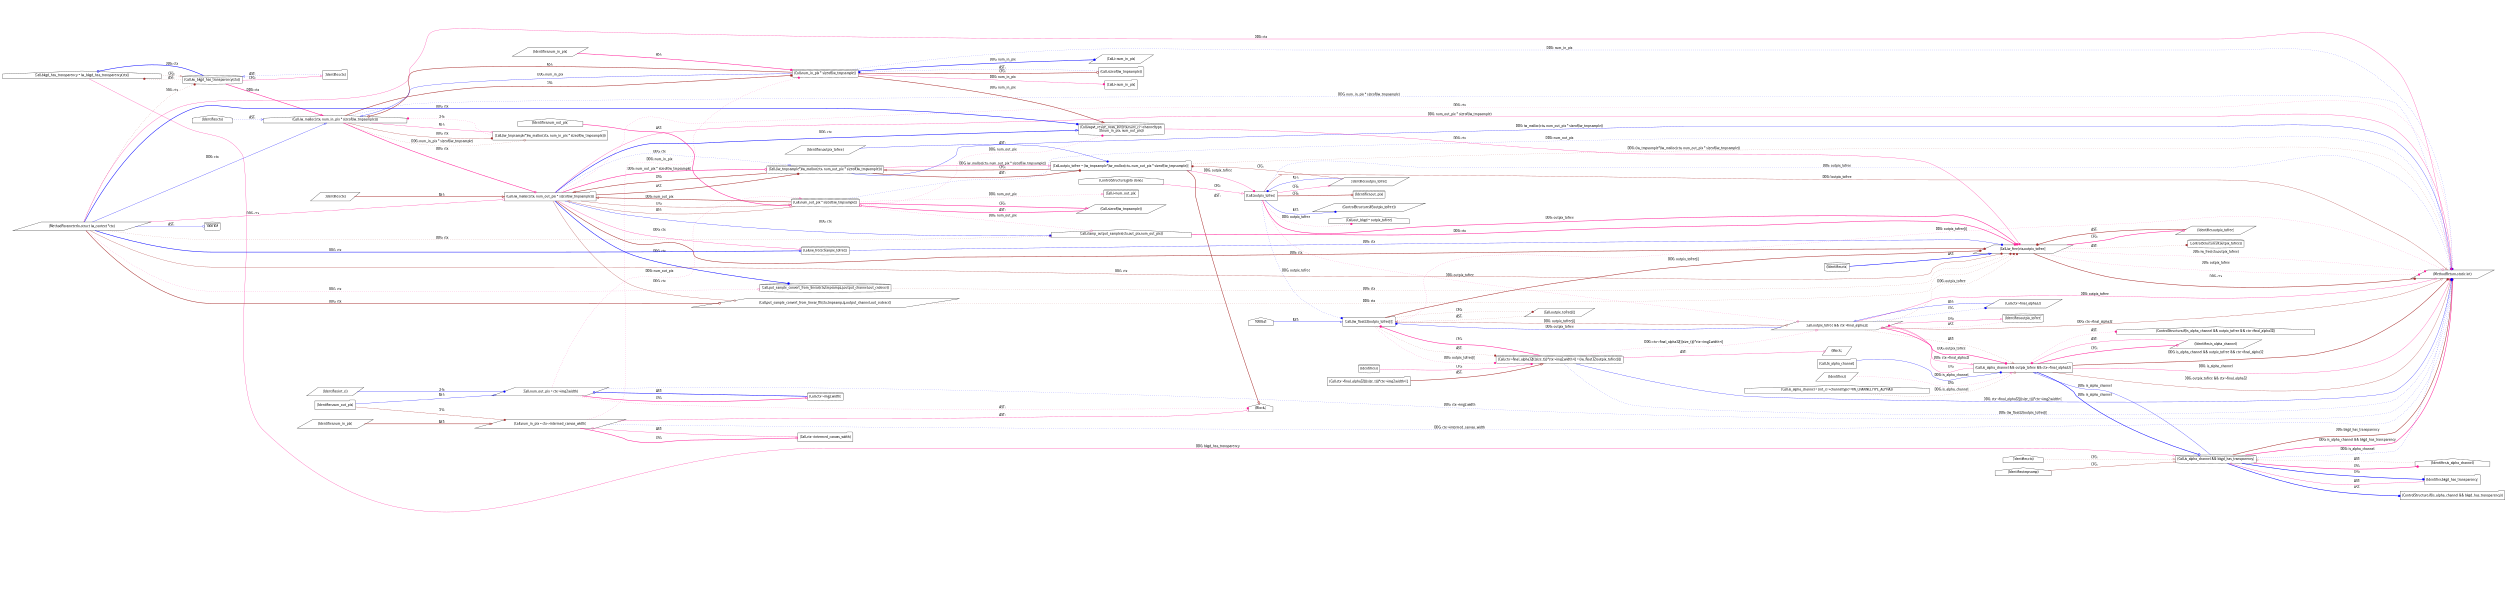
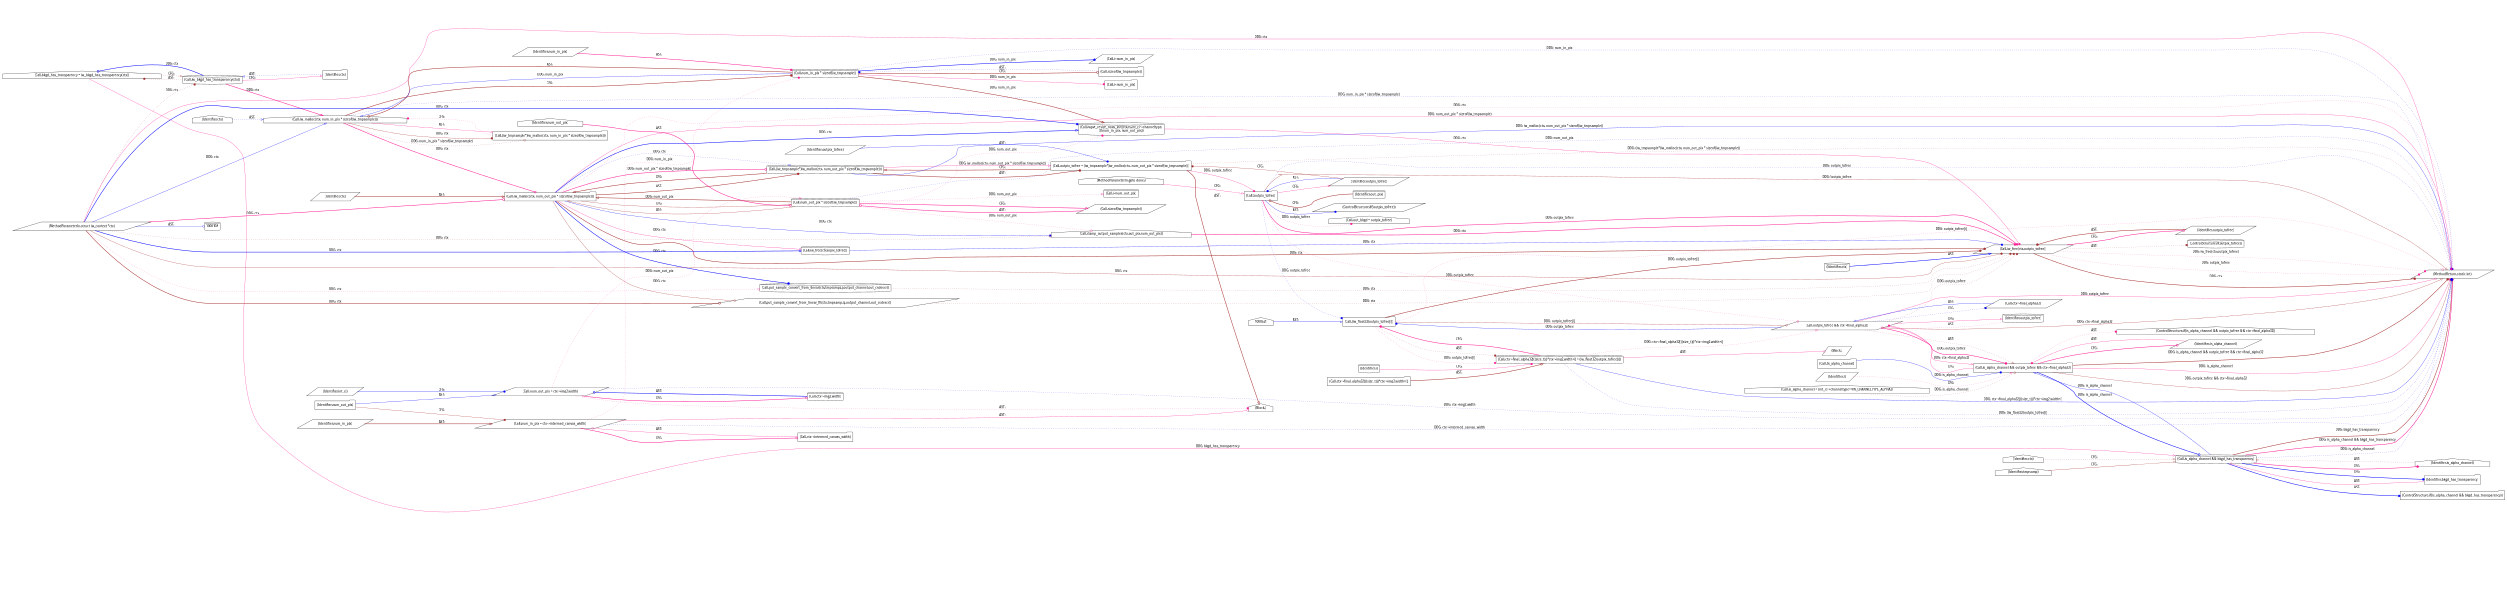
node "(ControlStructure,goto done;)": label "(ControlStructure,goto done;)" -> "(MethodParameterIn,goto done;)"
edge "(Call,!outpix_tofree)" -> "(Identifier,out_pix)": reversed
edge "(MethodParameterIn,struct iw_context *ctx)" -> "(Call,iw_malloc(ctx, num_out_pix * sizeof(iw_tmpsample)))": style solid -> bold
node "(Call,outpix_tofree[i])": removed
